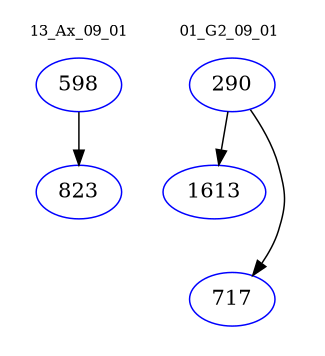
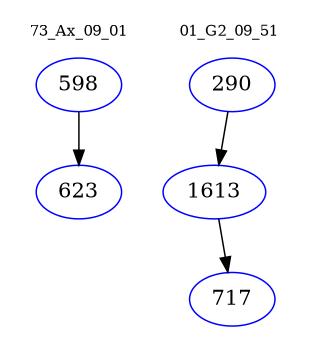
cluster "13_Ax_09_01": label "13_Ax_09_01" -> "73_Ax_09_01"
cluster "01_G2_09_01": label "01_G2_09_01" -> "01_G2_09_51"
edge "290" -> "717": now "1613" -> "717"
node "823": label "823" -> "623"
